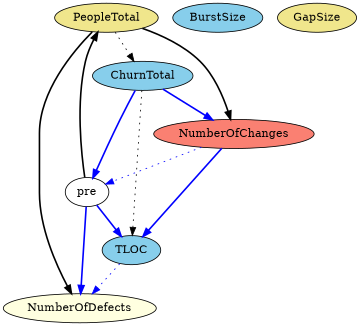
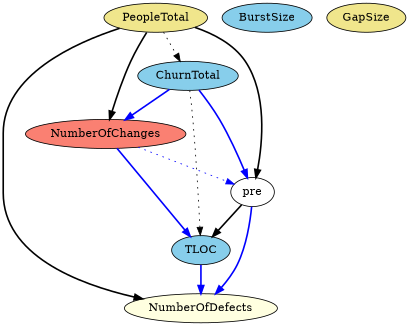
edge "pre" -> "PeopleTotal": reversed
edge "pre" -> "TLOC": color blue -> black
edge "TLOC" -> "NumberOfDefects": style dotted -> bold
